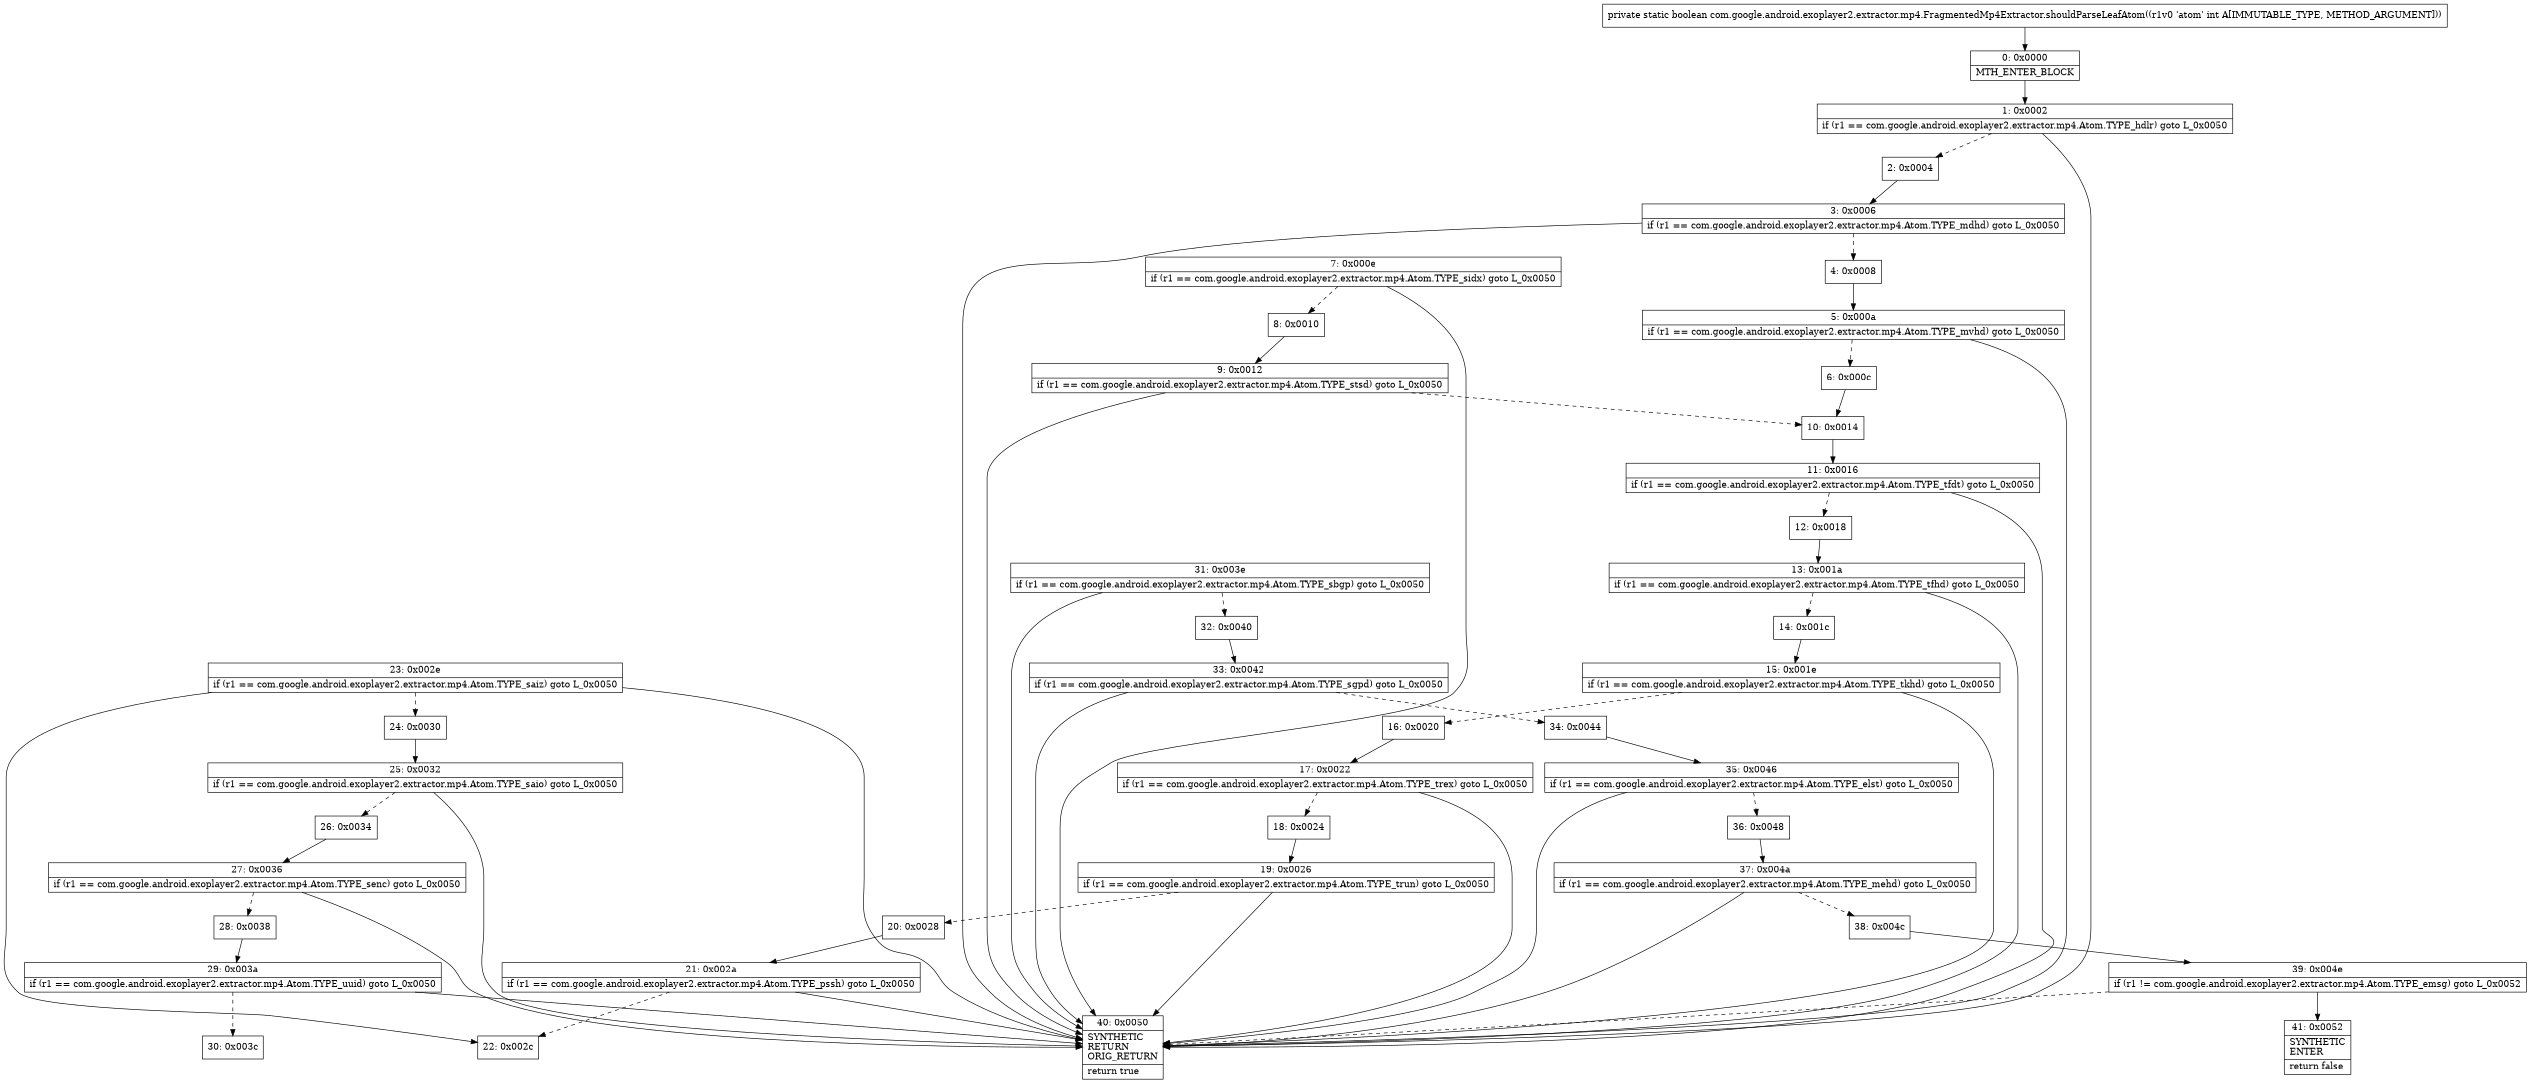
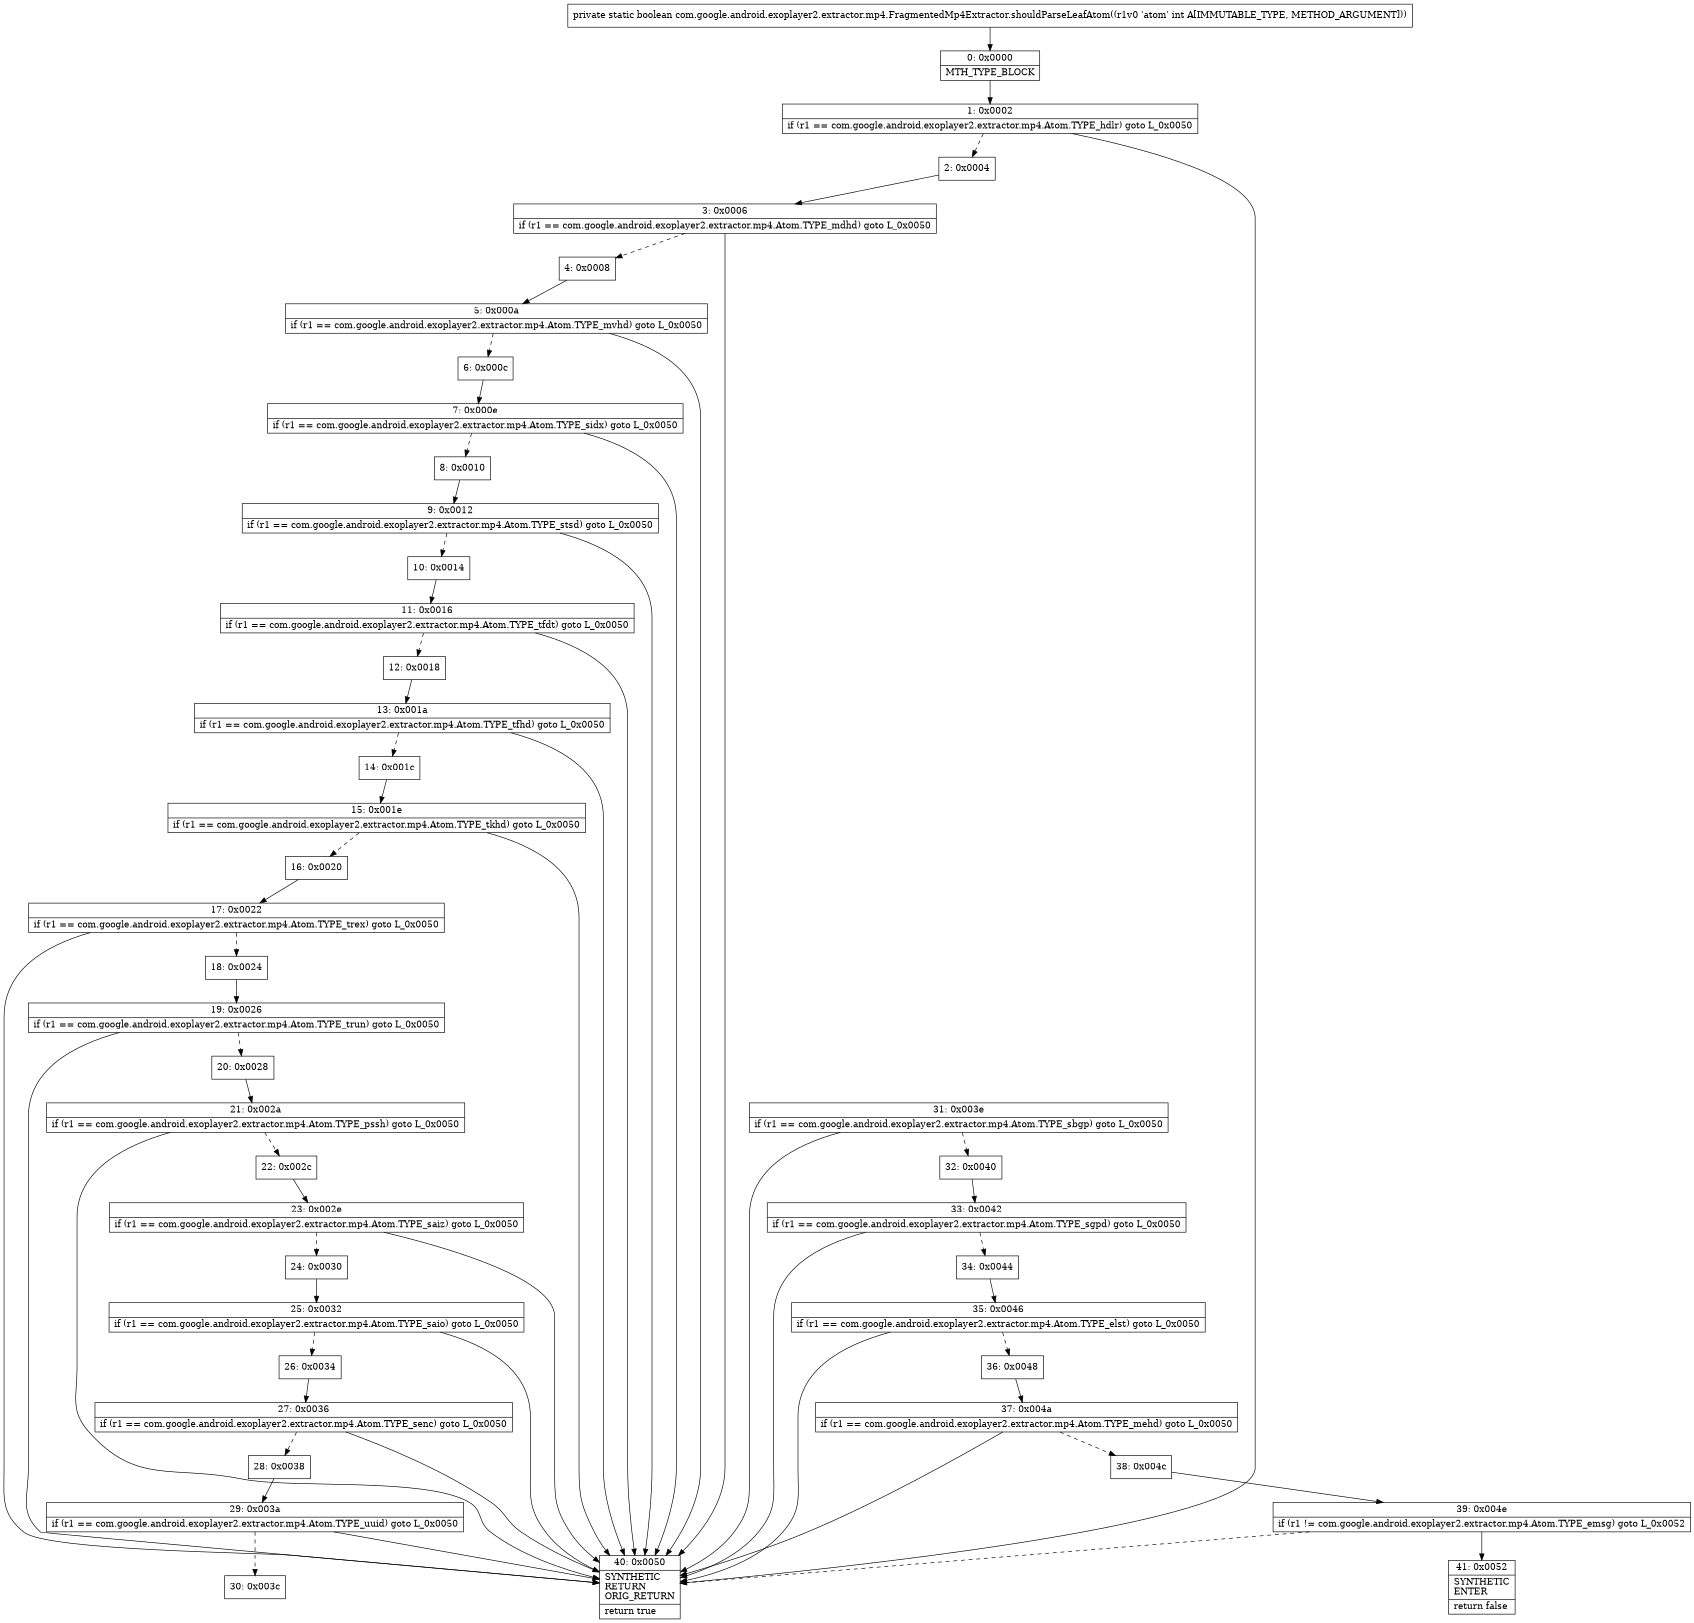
node "0: 0x0000": text "MTH_ENTER_BLOCK" -> "MTH_TYPE_BLOCK"
edge "6: 0x000c" -> "10: 0x0014": now "6: 0x000c" -> "7: 0x000e"
edge "23: 0x002e" -> "22: 0x002c": reversed
